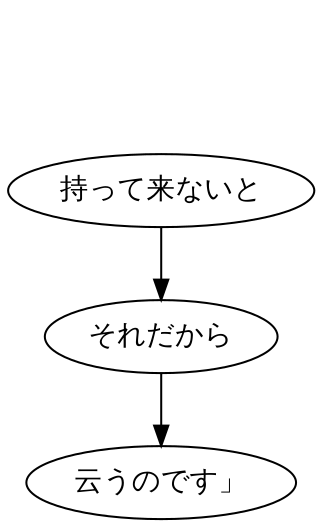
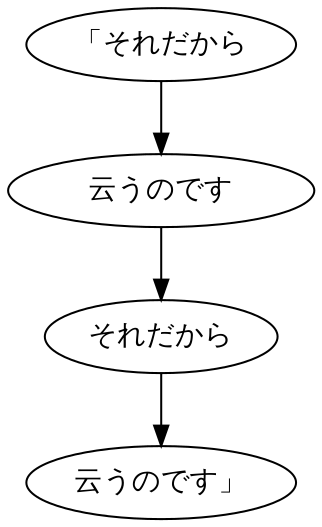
node "「それだから": added
node "持って来ないと": label "持って来ないと" -> "云うのです"
